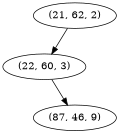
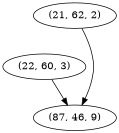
edge "(21, 62, 2)" -> "(22, 60, 3)": now "(21, 62, 2)" -> "(87, 46, 9)"
